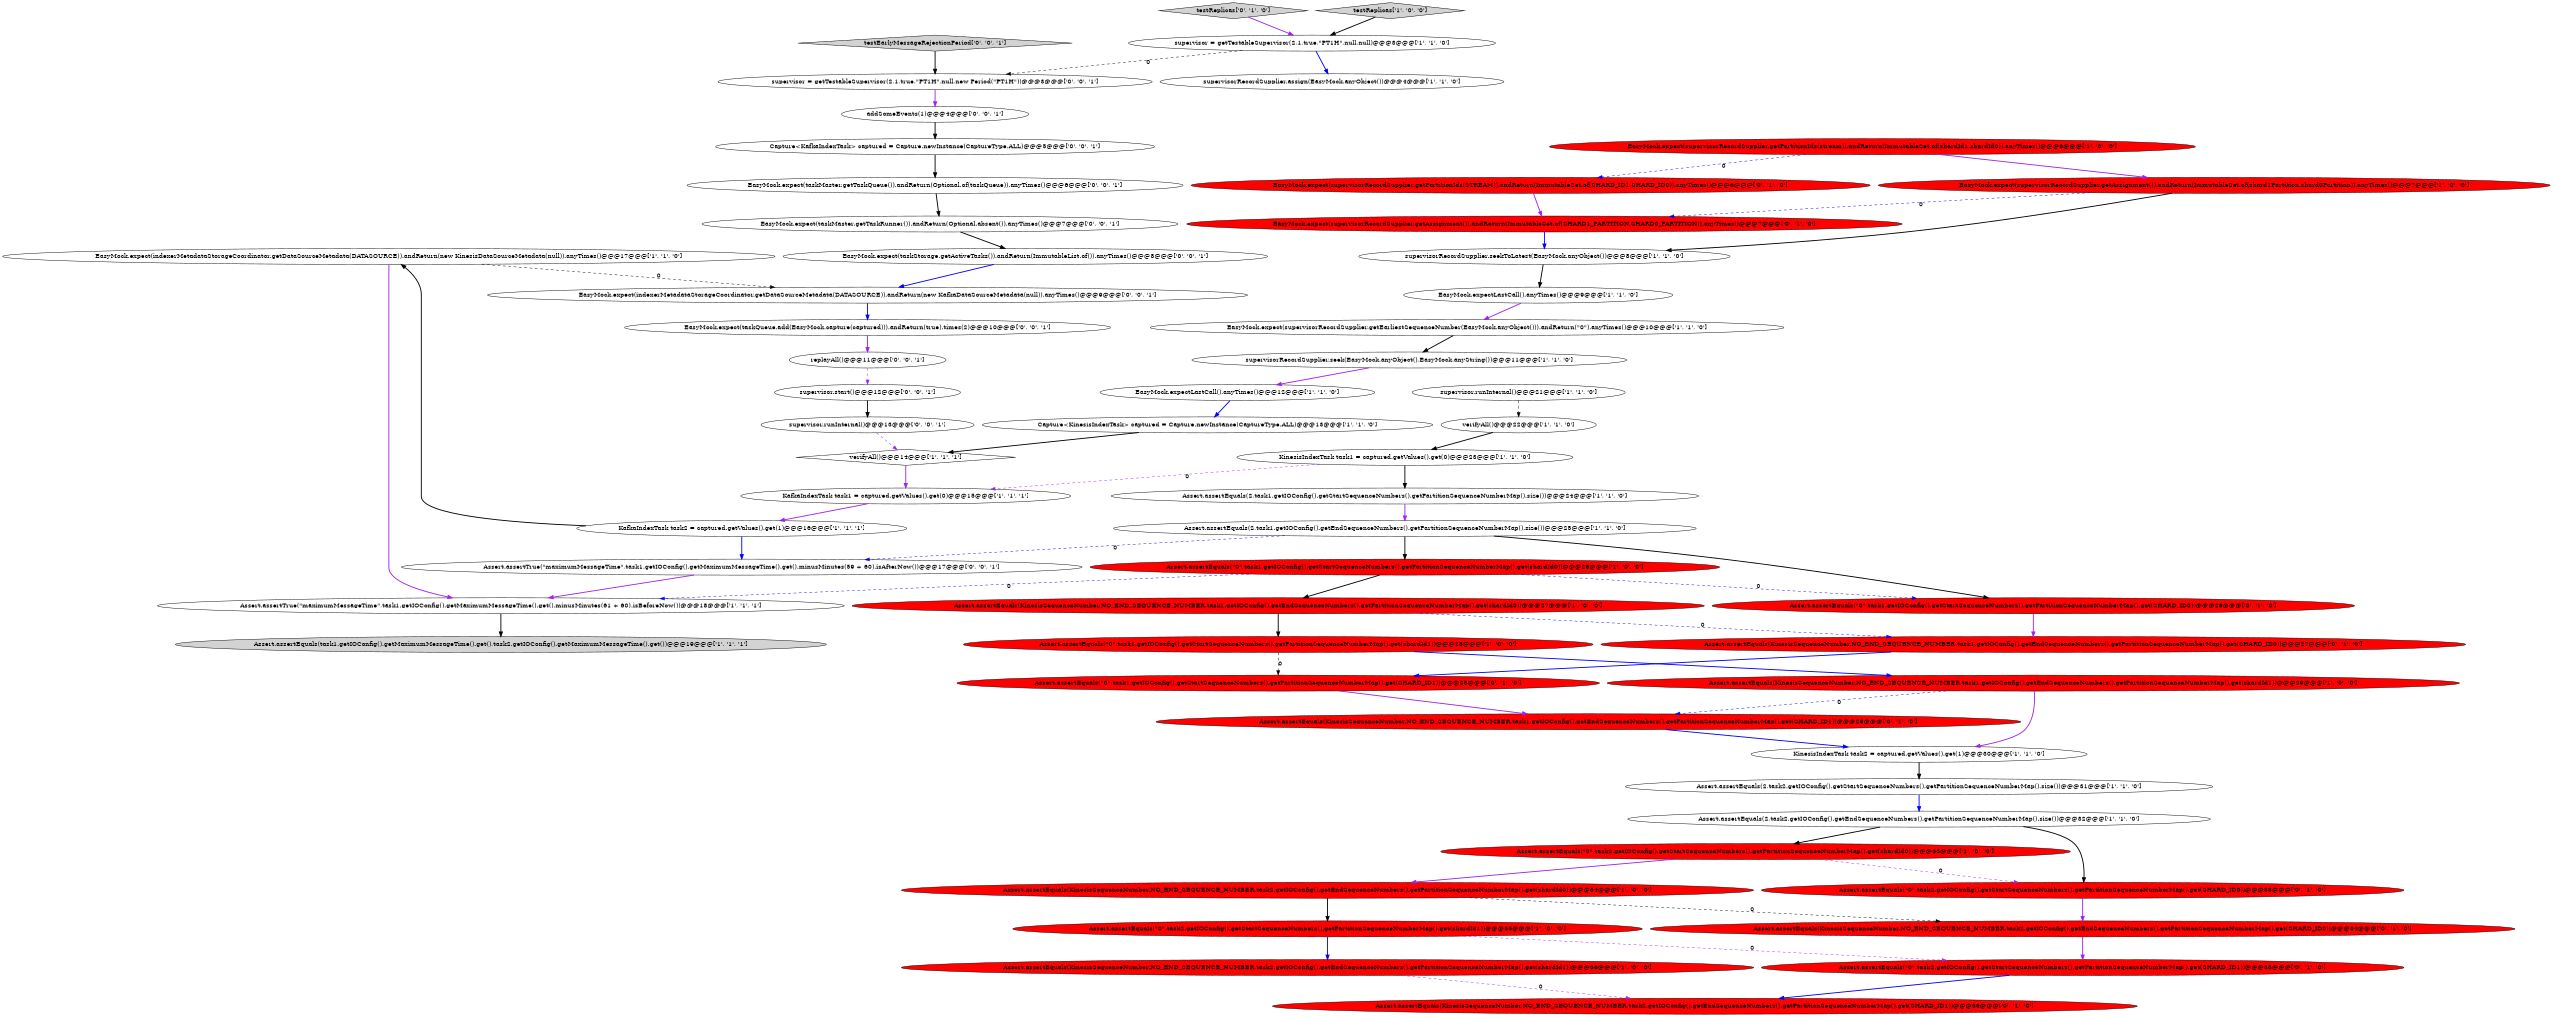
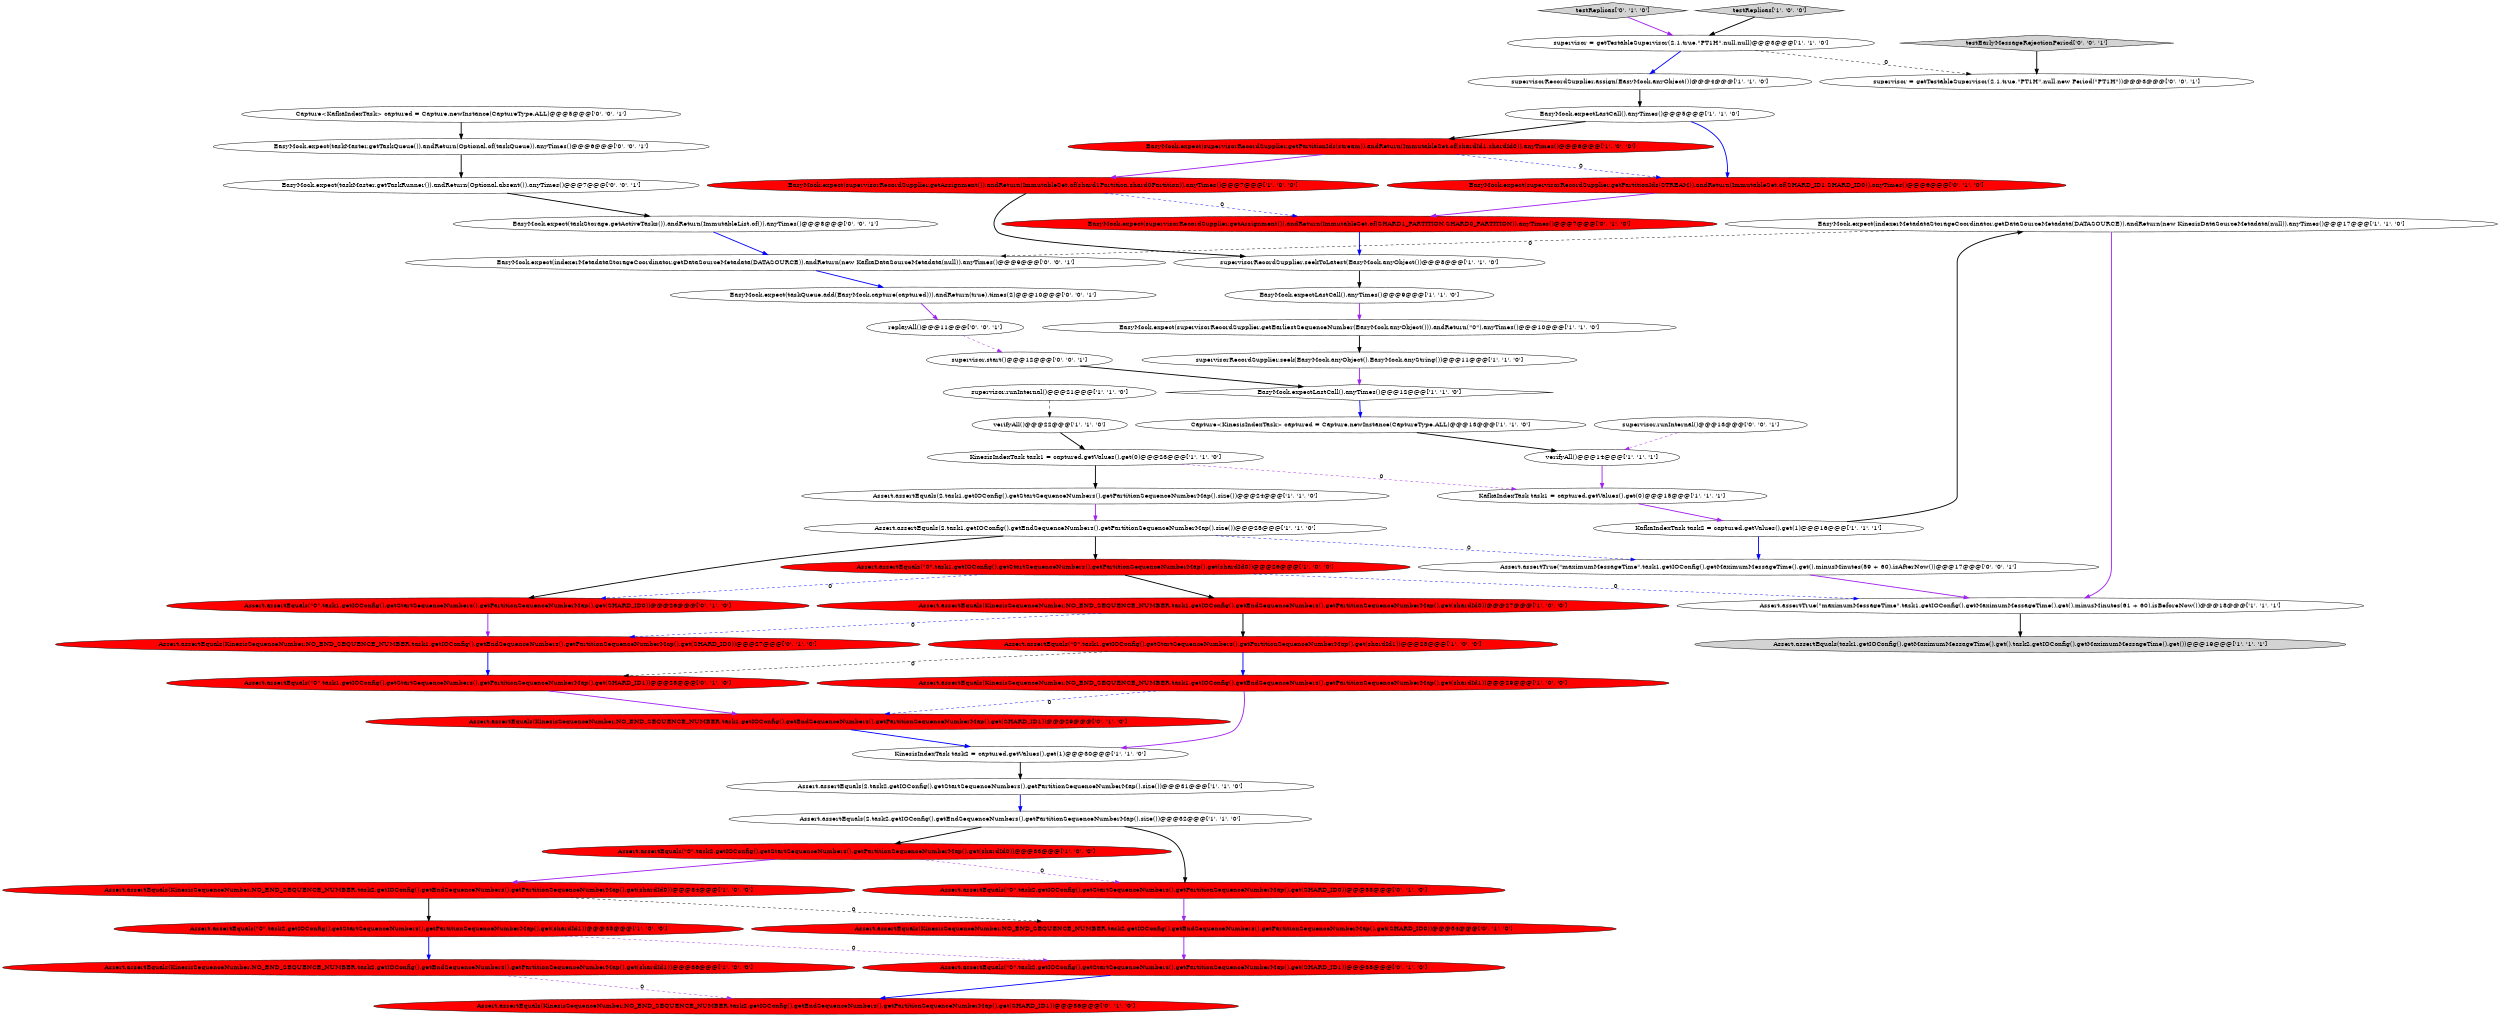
node "addSomeEvents(1)@@@4@@@['0', '0', '1']": removed
node "EasyMock.expectLastCall().anyTimes()@@@5@@@['1', '1', '0']": added
node "EasyMock.expectLastCall().anyTimes()@@@12@@@['1', '1', '0']": shape ellipse -> diamond
edge "supervisor.start()@@@12@@@['0', '0', '1']" -> "supervisor.runInternal()@@@13@@@['0', '0', '1']": now "supervisor.start()@@@12@@@['0', '0', '1']" -> "EasyMock.expectLastCall().anyTimes()@@@12@@@['1', '1', '0']"
node "verifyAll()@@@14@@@['1', '1', '1']": shape diamond -> ellipse
